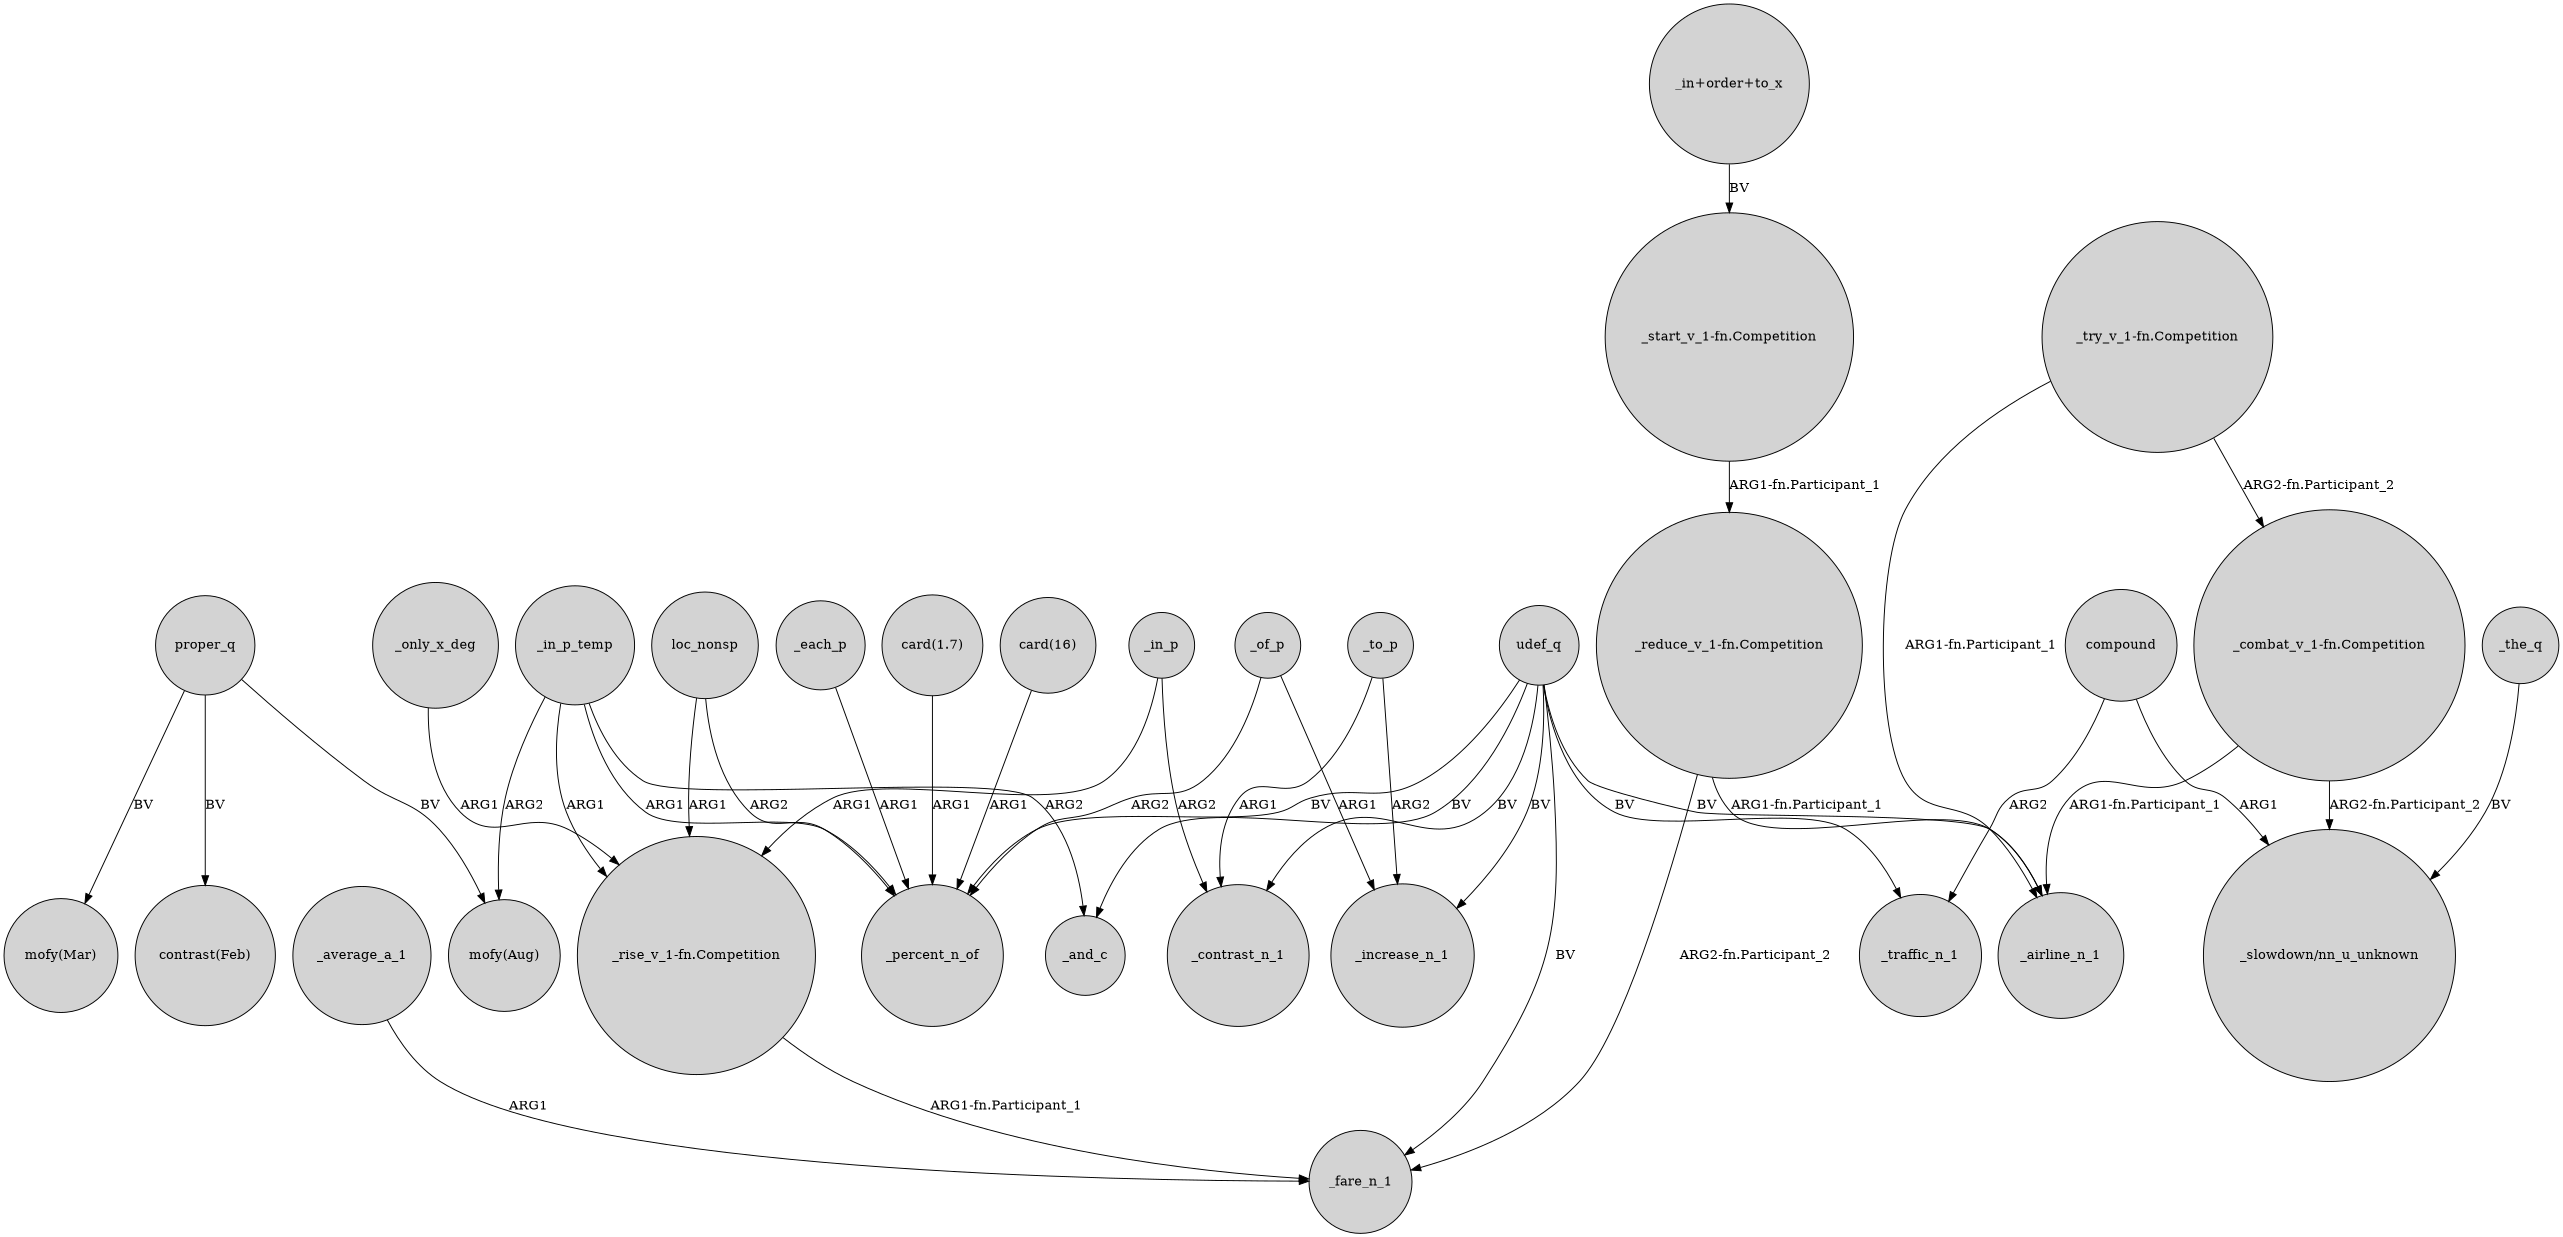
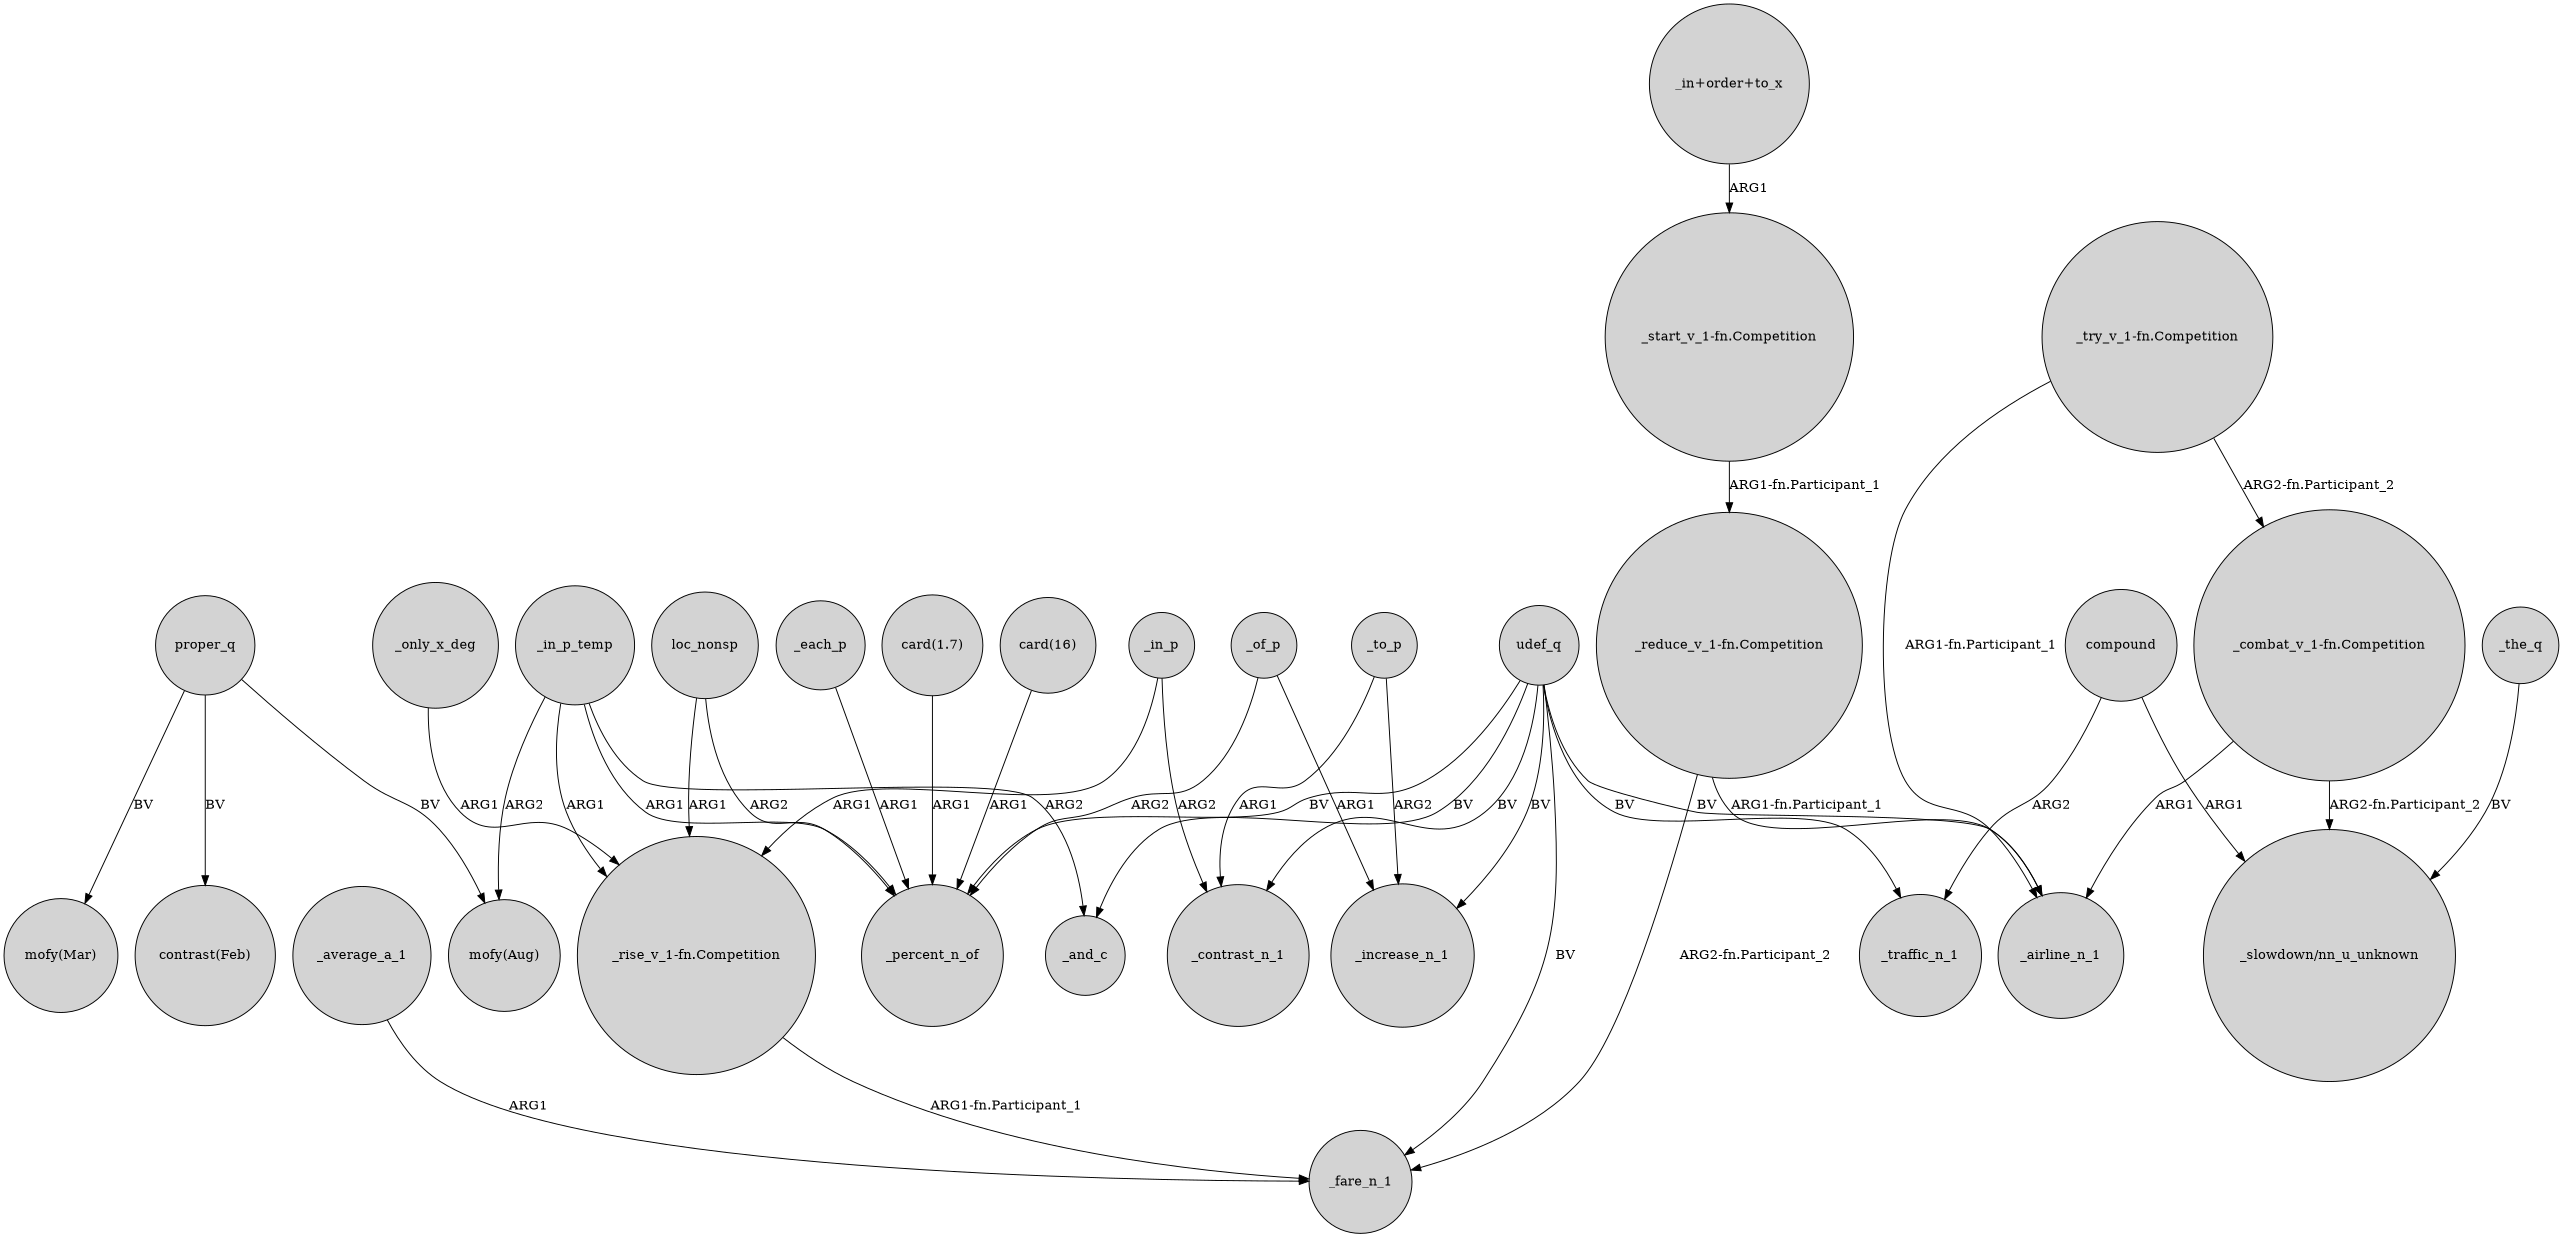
edge "_in+order+to_x" -> "_start_v_1-fn.Competition": label "BV" -> "ARG1"
edge "_combat_v_1-fn.Competition" -> "_airline_n_1": label "ARG1-fn.Participant_1" -> "ARG1"
